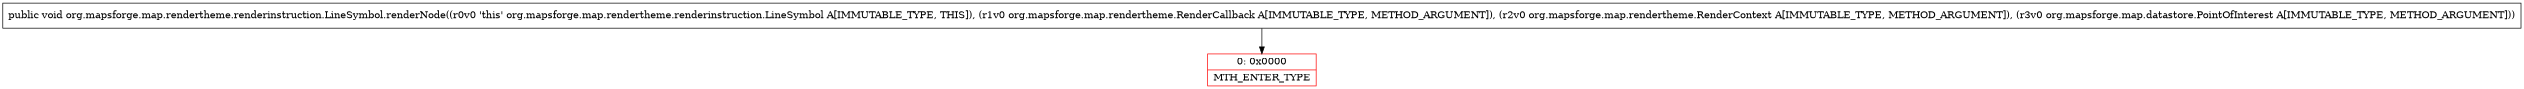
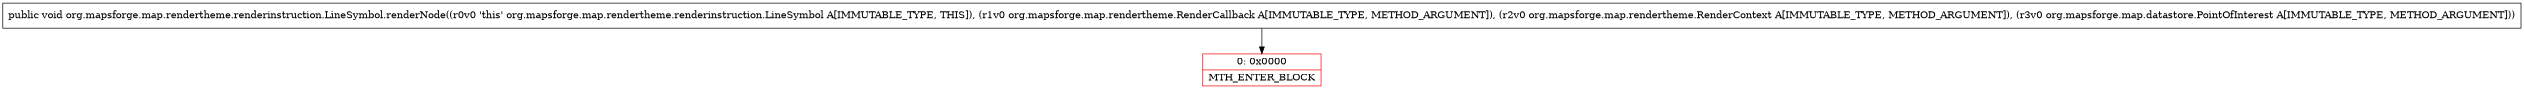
node "0: 0x0000": text "MTH_ENTER_TYPE" -> "MTH_ENTER_BLOCK"
